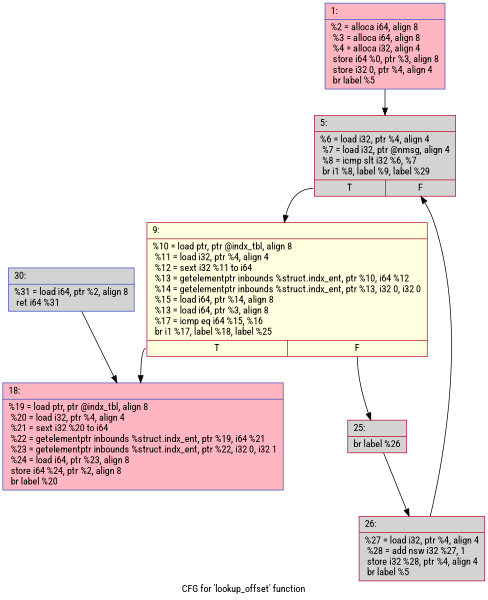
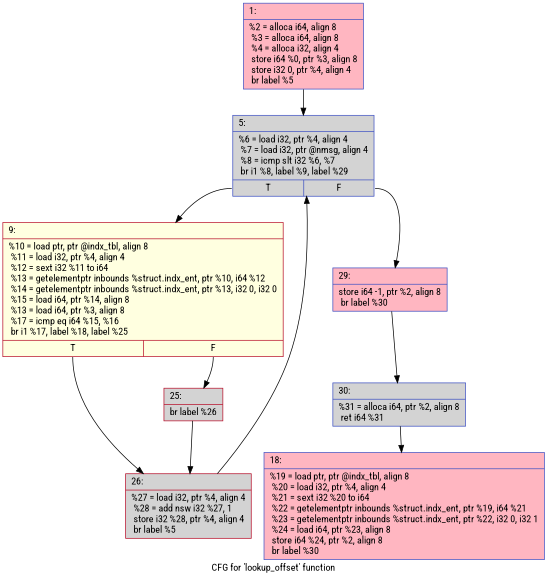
node "5:": color #b70d28ff -> #3d50c3ff
node "29:": added
node "30:": text "%31 = load i64, ptr %2, align 8" -> "%31 = alloca i64, ptr %2, align 8"
edge "9:" -> "18:": now "9:" -> "26:"
node "18:": text "br label %20" -> "br label %30"
